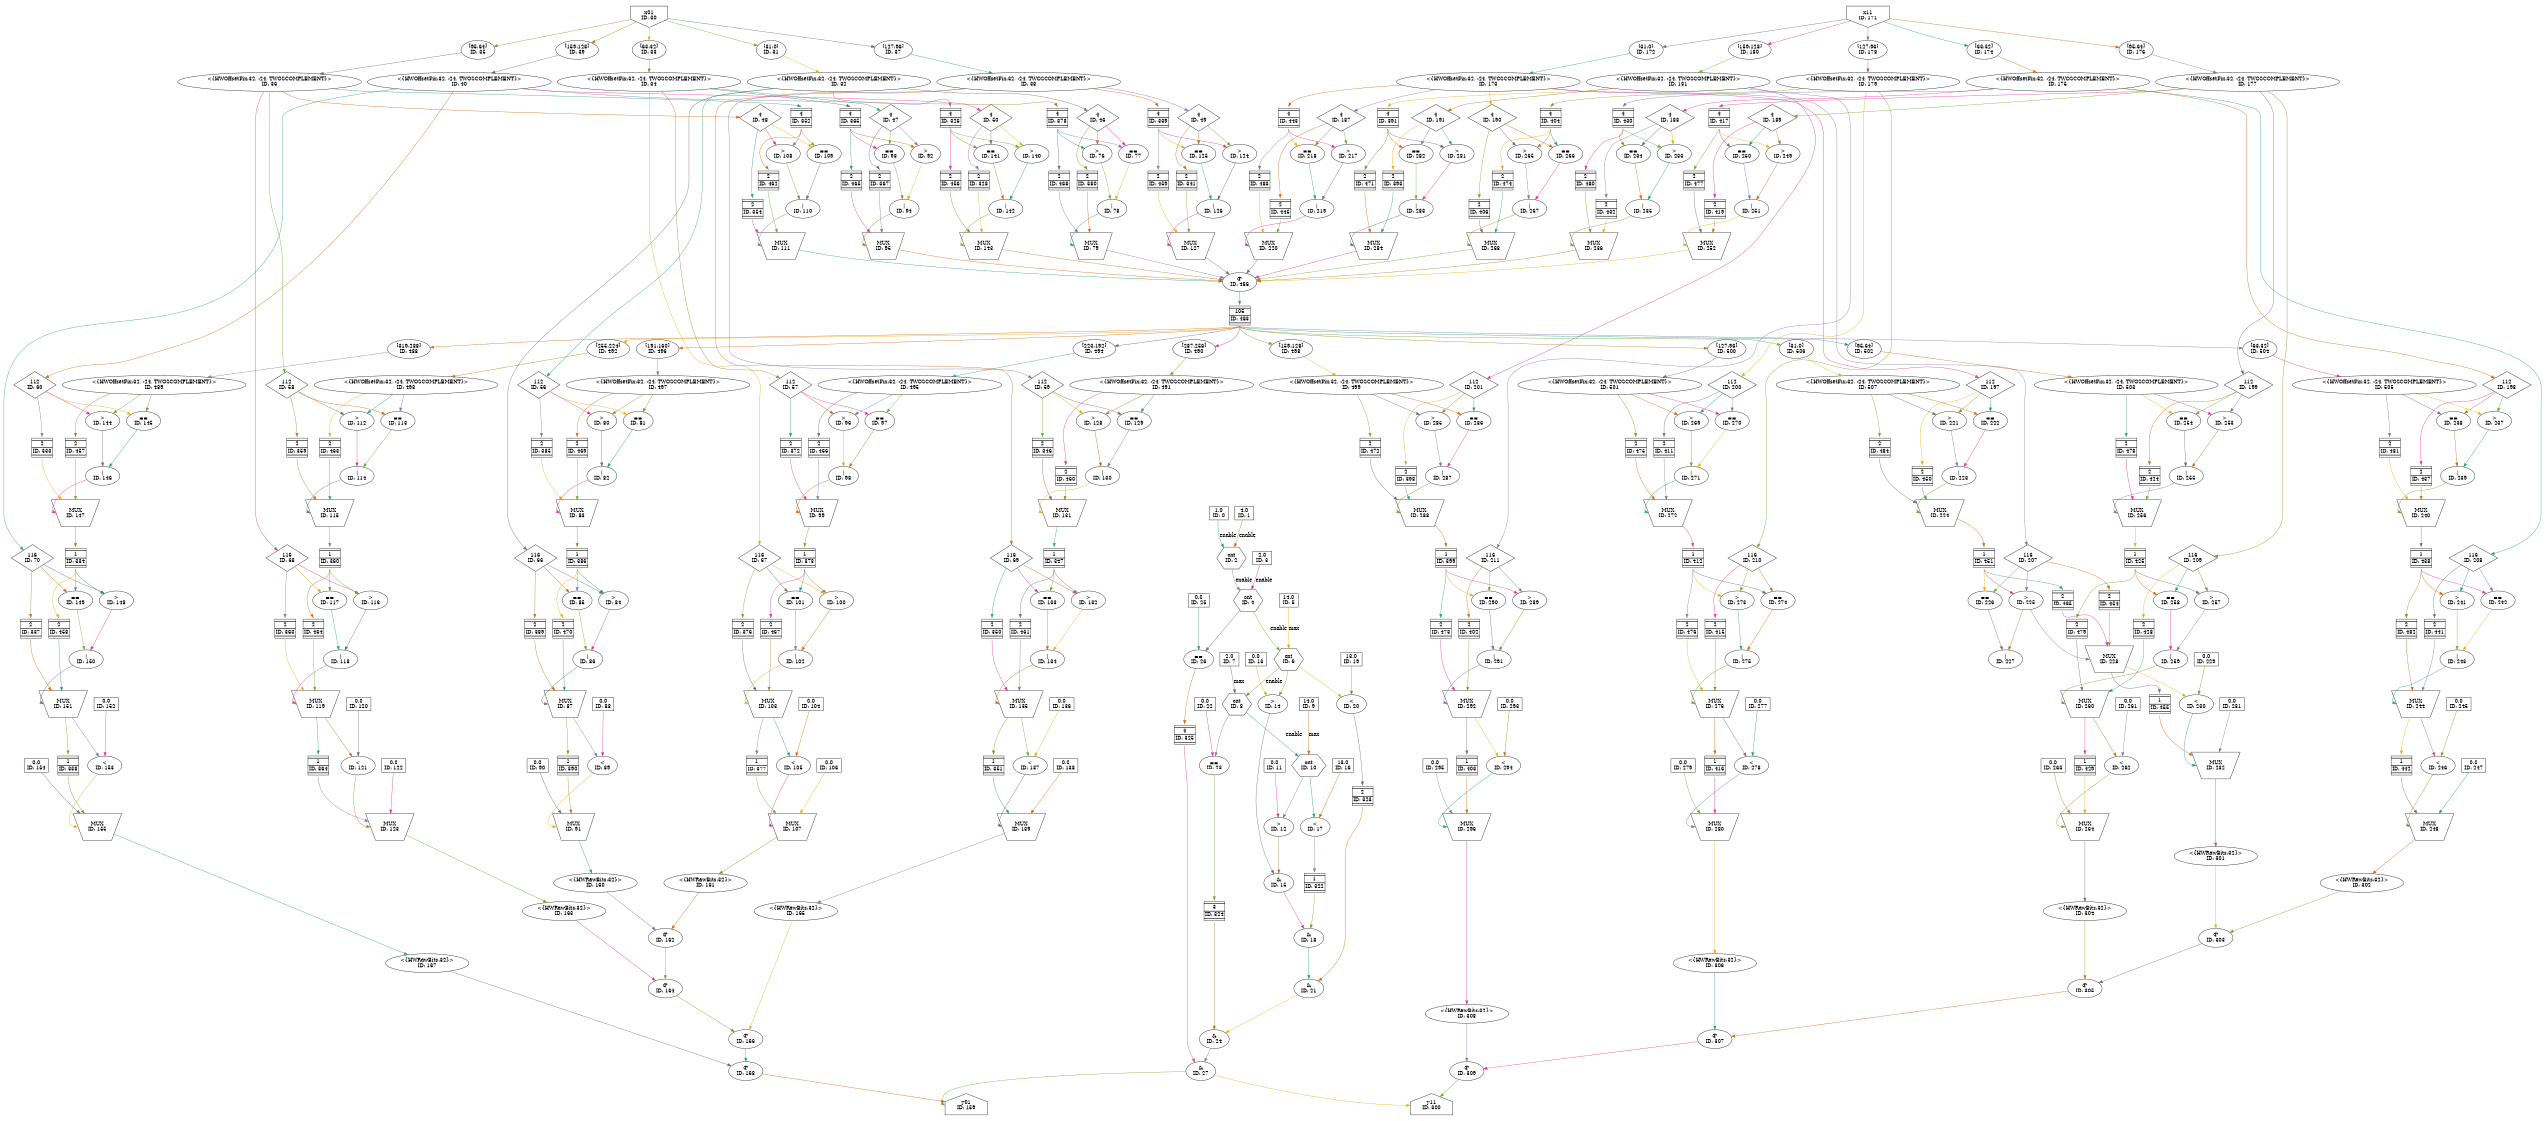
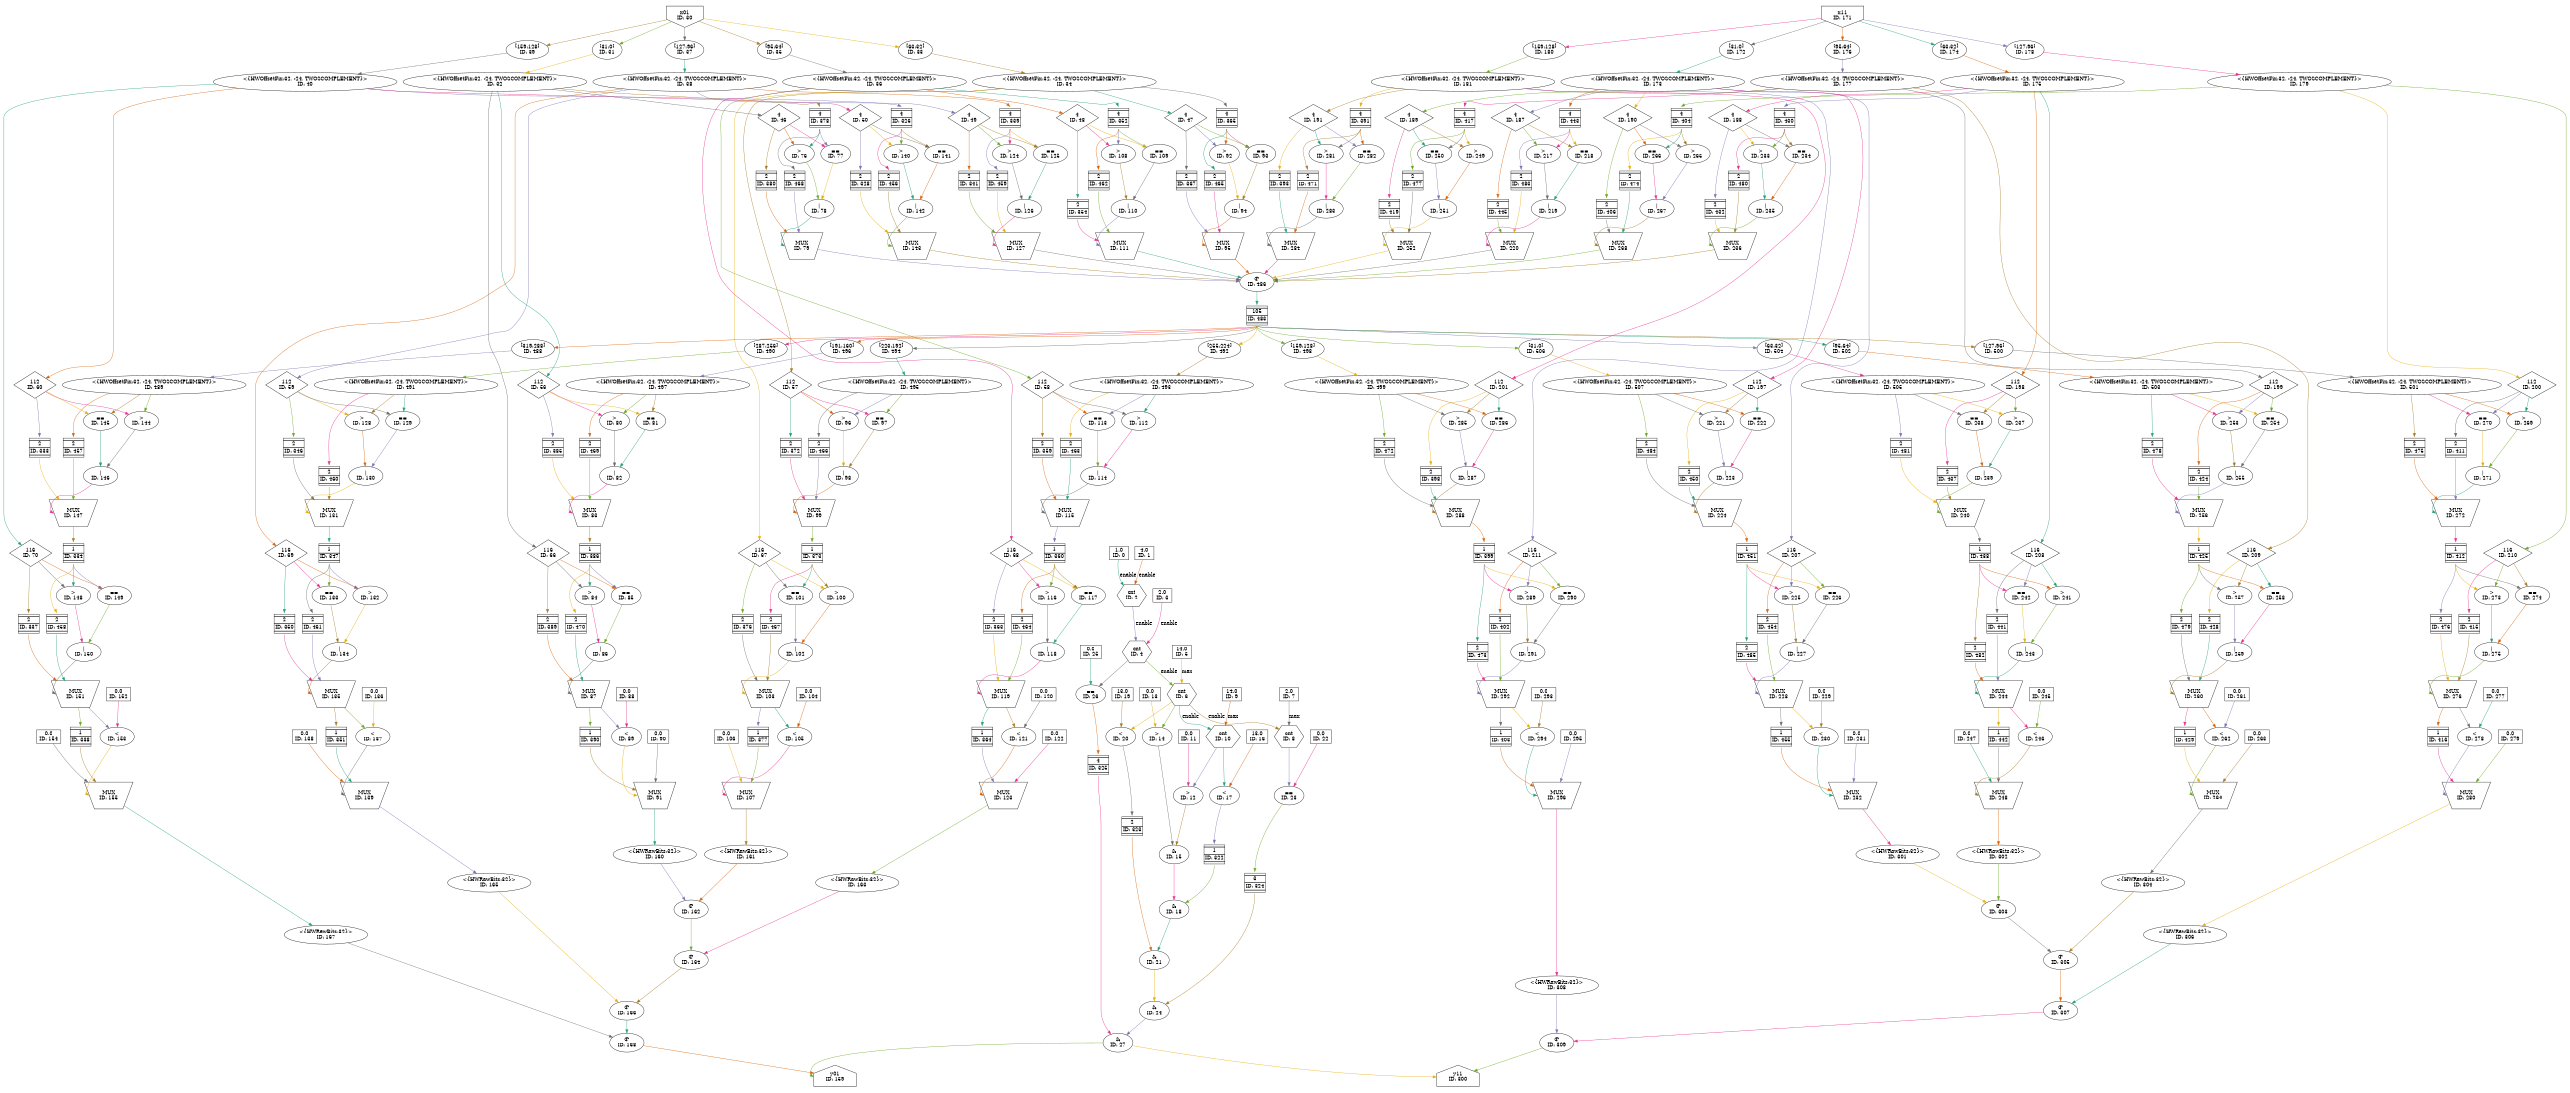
edge "> ID: 225" -> "MUX ID: 228": now "| ID: 227" -> "MUX ID: 228"
edge "cnt ID: 8" -> "cnt ID: 10": now "cnt ID: 6" -> "cnt ID: 10"
